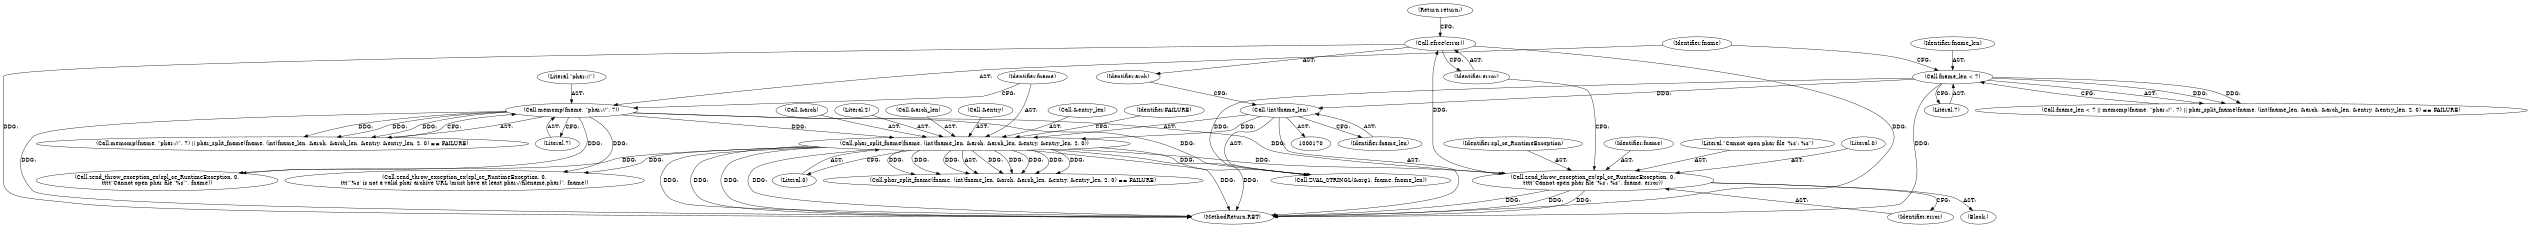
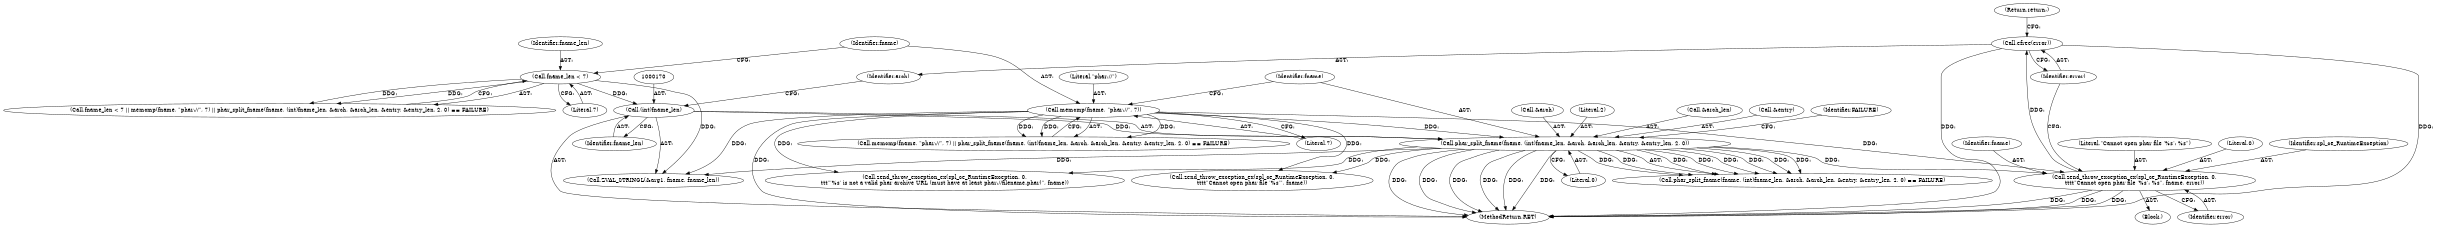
node "(Call,&entry_len)": removed
edge "(Call,(int)fname_len)" -> "1000170": reversed
edge "(Call,fname_len < 7)" -> "(MethodReturn,RET)": removed, label "DDG:"
